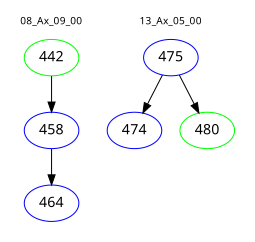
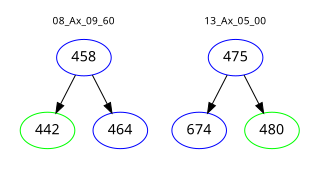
cluster "08_Ax_09_00": label "08_Ax_09_00" -> "08_Ax_09_60"
edge "442" -> "458": reversed
node "474": label "474" -> "674"
